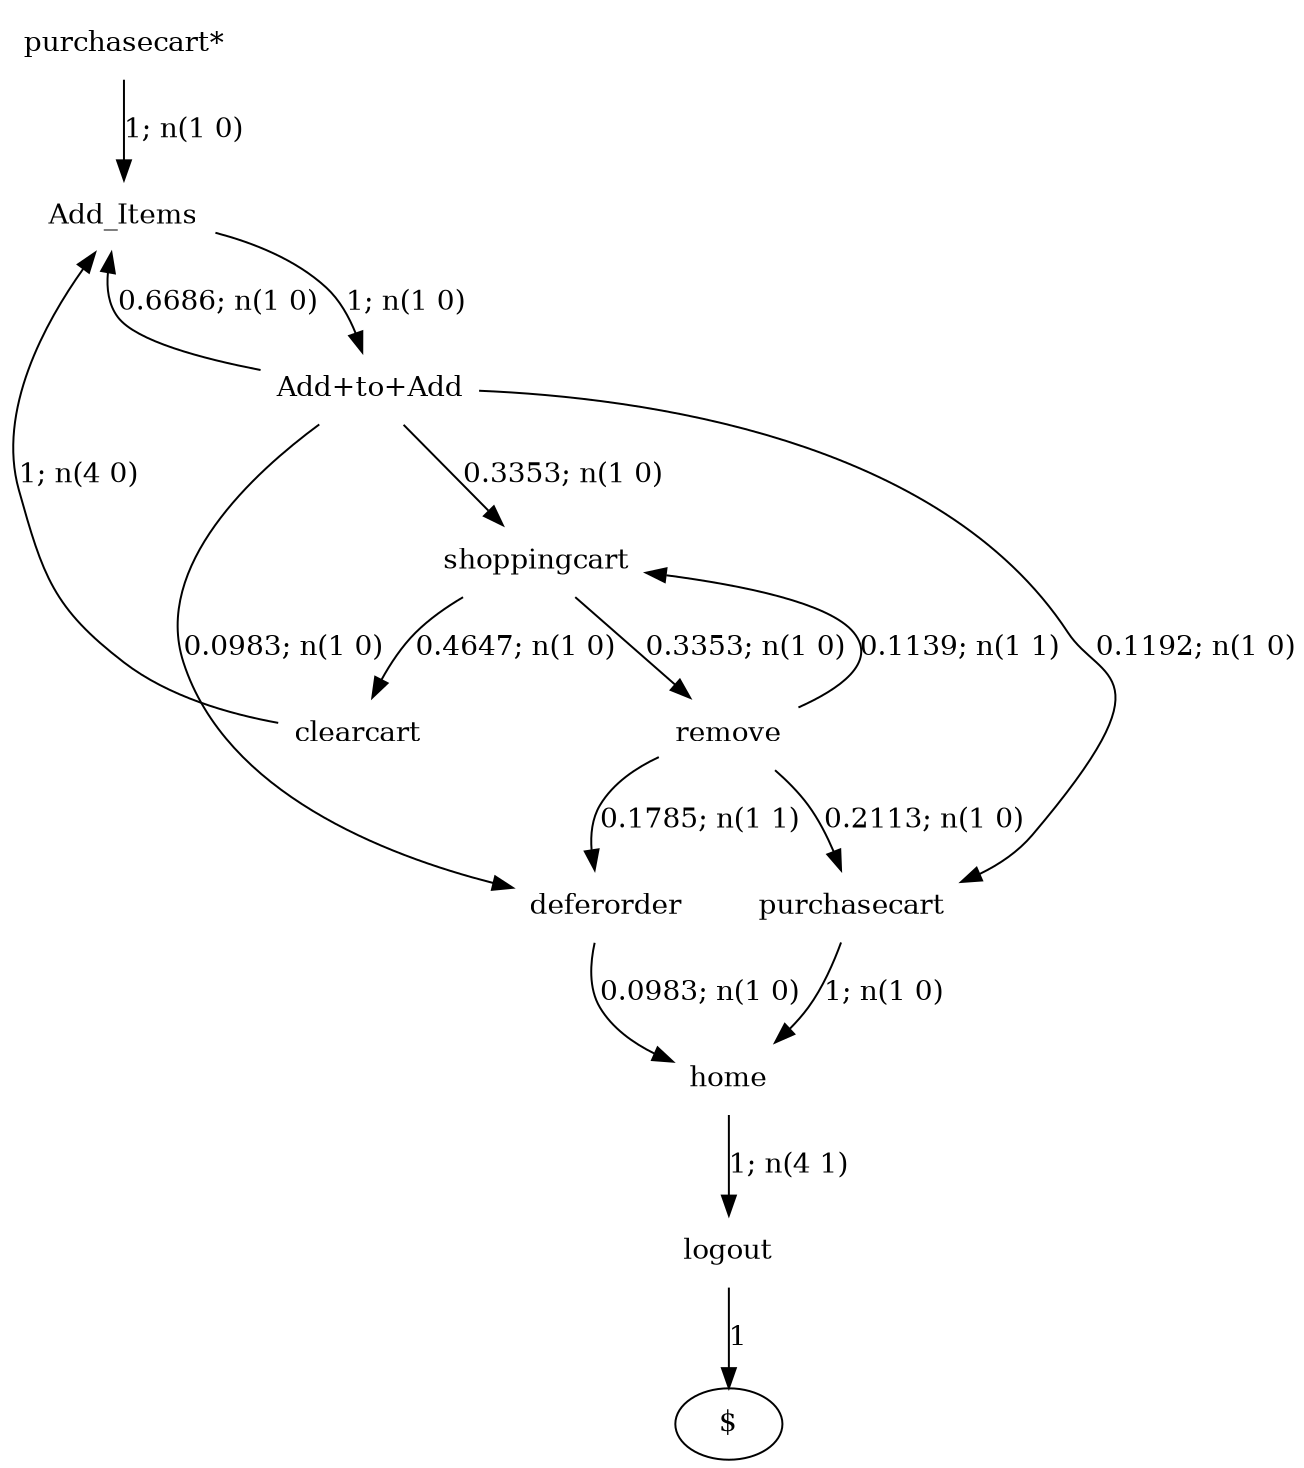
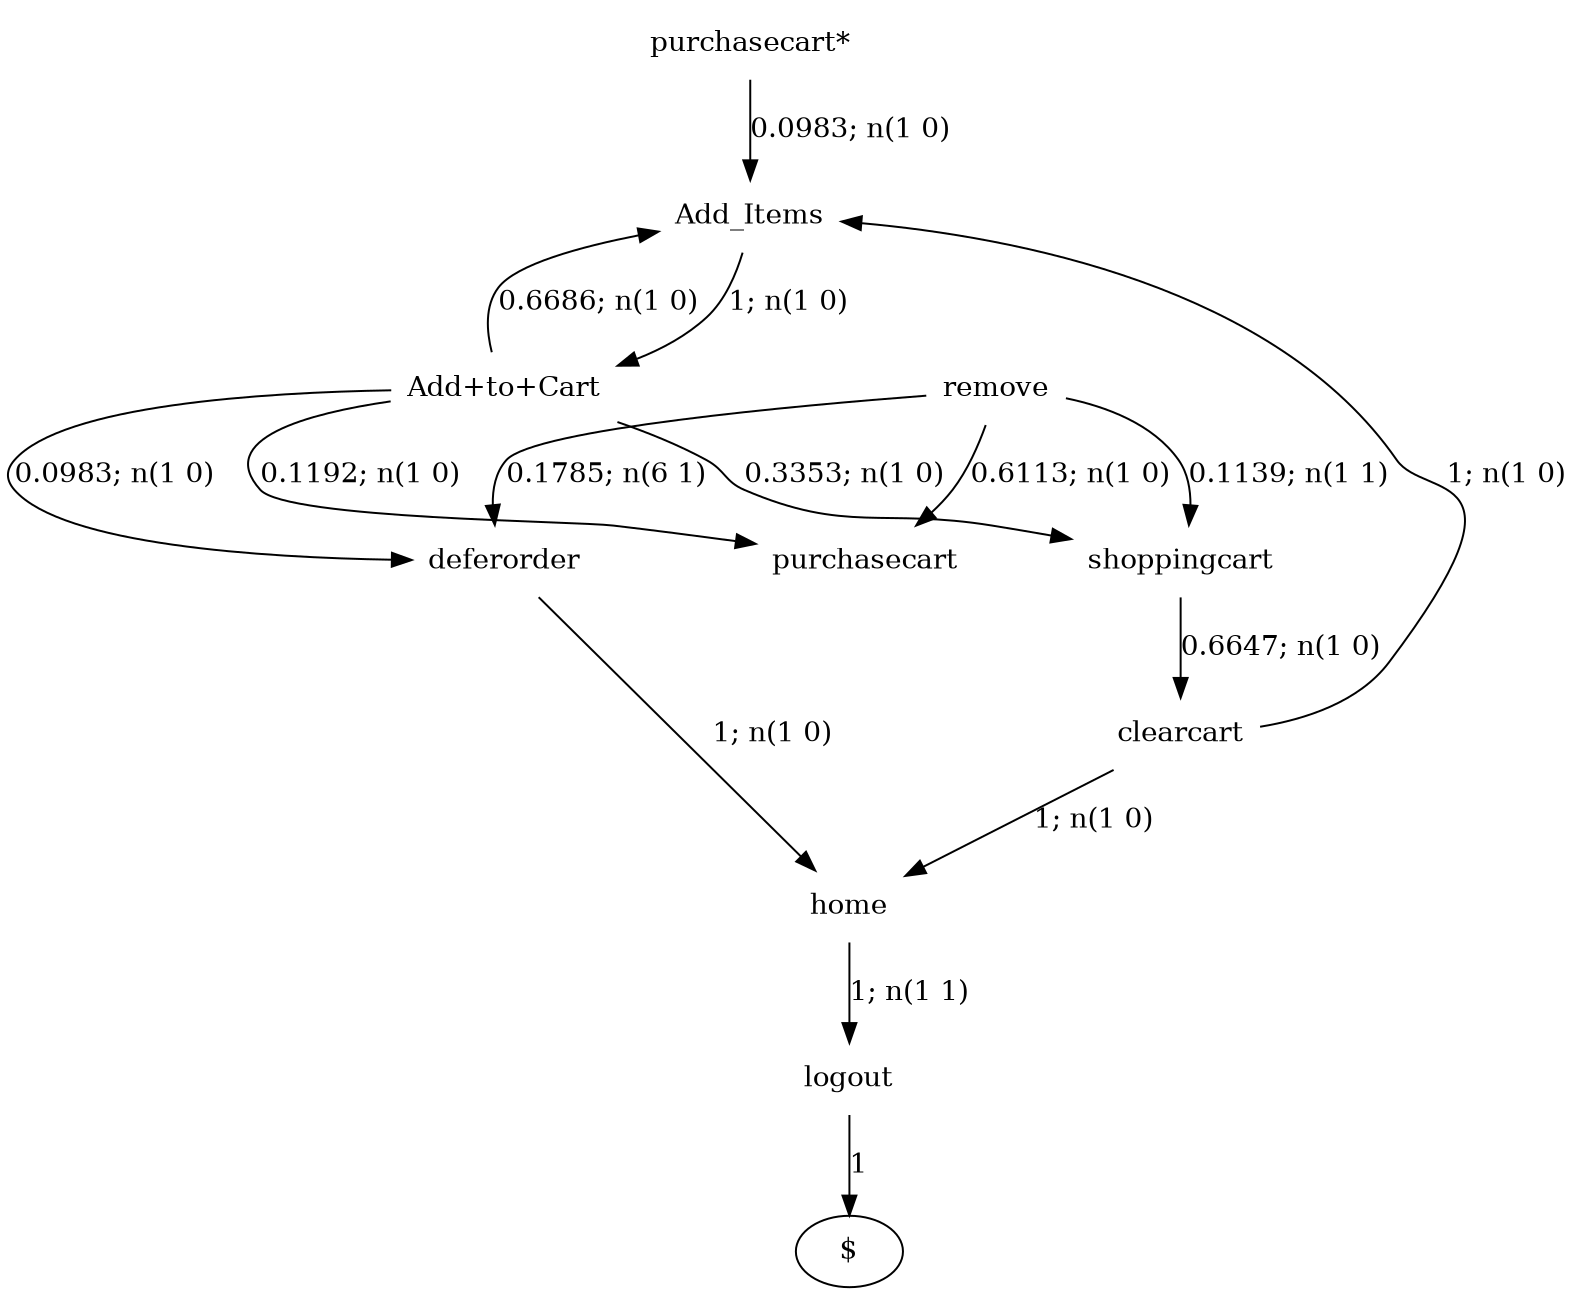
edge "purchasecart*" -> "Add_Items": label "1; n(1 0)" -> "0.0983; n(1 0)"
node "Add+to+Add": label "Add+to+Add" -> "Add+to+Cart"
edge "clearcart" -> "Add_Items": label "1; n(4 0)" -> "1; n(1 0)"
edge "shoppingcart" -> "remove": removed, label "0.3353; n(1 0)"
edge "shoppingcart" -> "clearcart": label "0.4647; n(1 0)" -> "0.6647; n(1 0)"
edge "remove" -> "deferorder": label "0.1785; n(1 1)" -> "0.1785; n(6 1)"
edge "remove" -> "purchasecart": label "0.2113; n(1 0)" -> "0.6113; n(1 0)"
edge "purchasecart" -> "home": now "clearcart" -> "home"
edge "deferorder" -> "home": label "0.0983; n(1 0)" -> "1; n(1 0)"
edge "home" -> "logout": label "1; n(4 1)" -> "1; n(1 1)"
